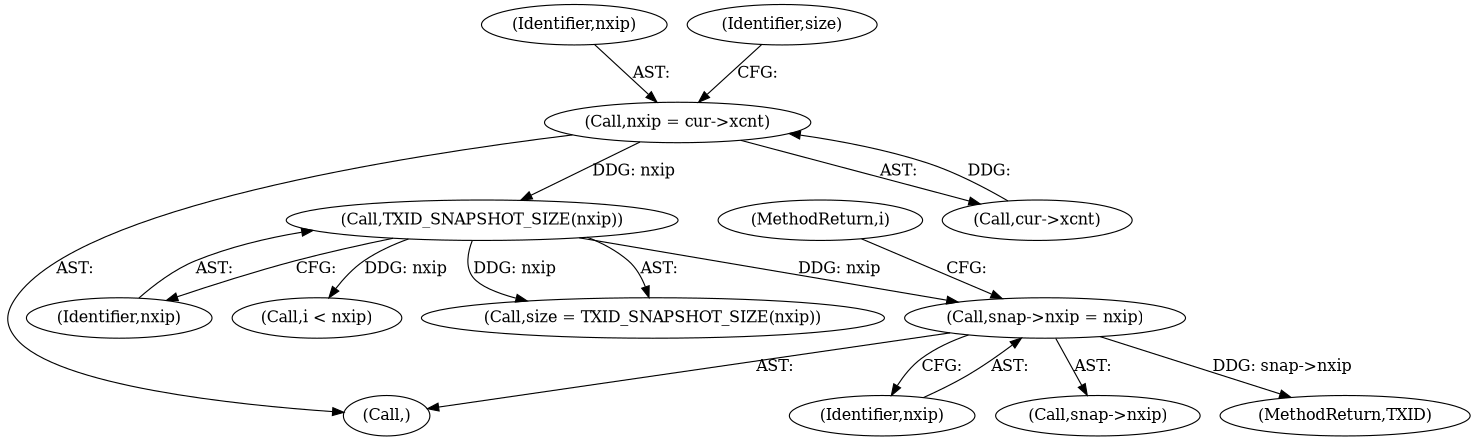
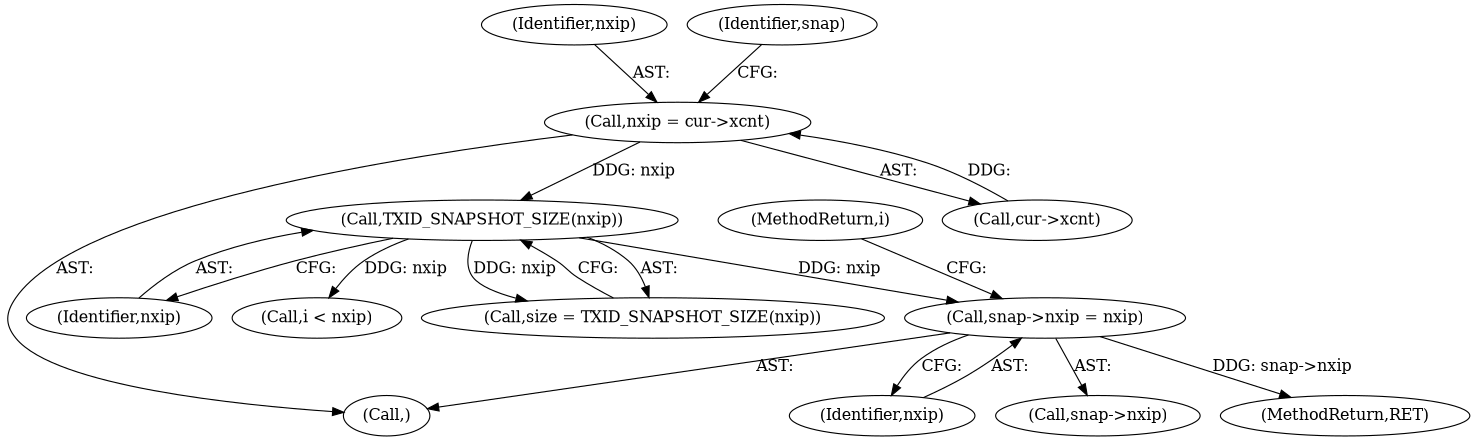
node "(Identifier,size)": label "(Identifier,size)" -> "(Identifier,snap)"
edge "(Call,size = TXID_SNAPSHOT_SIZE(nxip))" -> "(Call,TXID_SNAPSHOT_SIZE(nxip))": added, label "CFG:"
node "(MethodReturn,TXID)": label "(MethodReturn,TXID)" -> "(MethodReturn,RET)"
